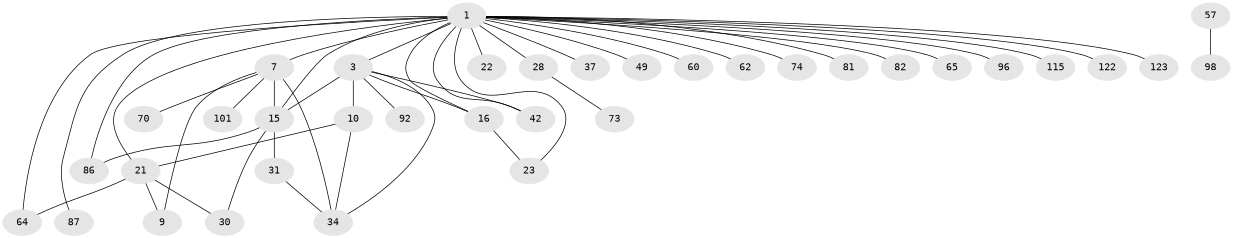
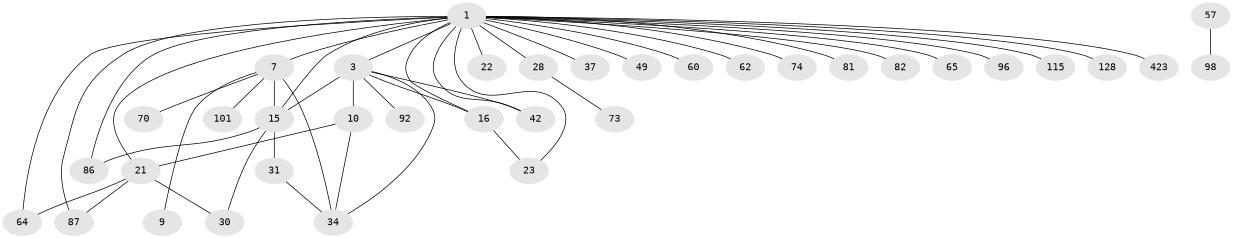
node "122": label "122" -> "128"
node "123": label "123" -> "423"
edge "21" -- "9": now "21" -- "87"
